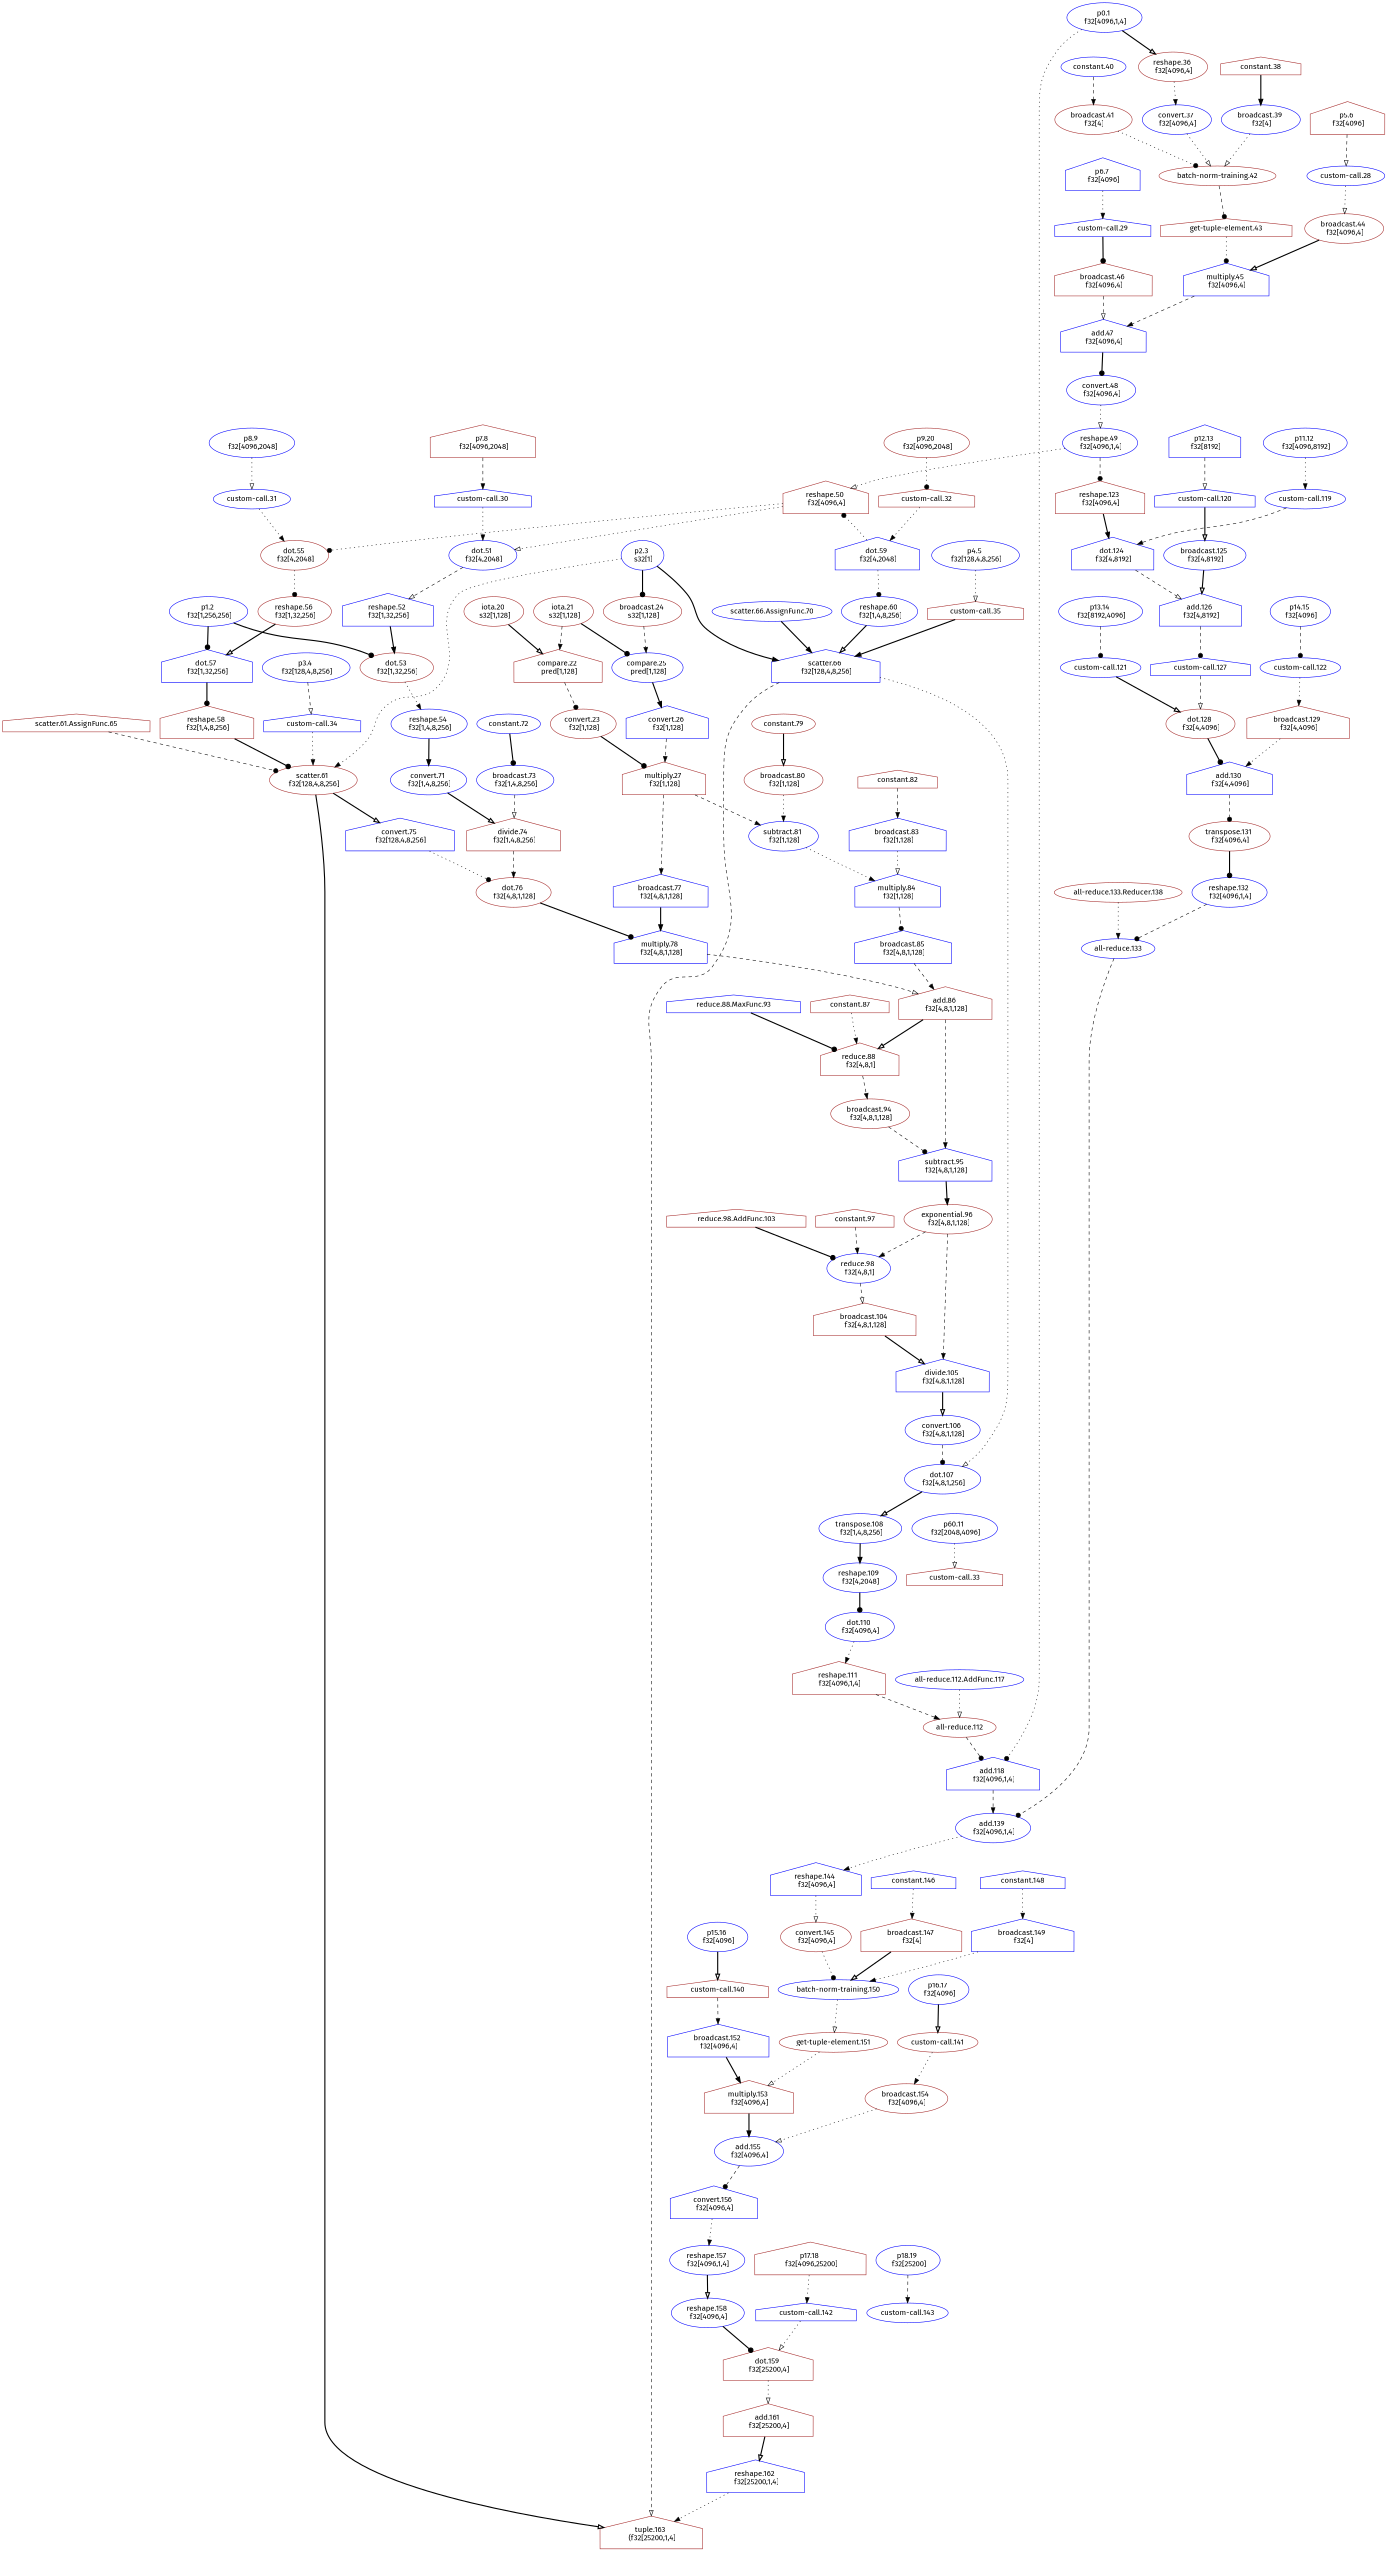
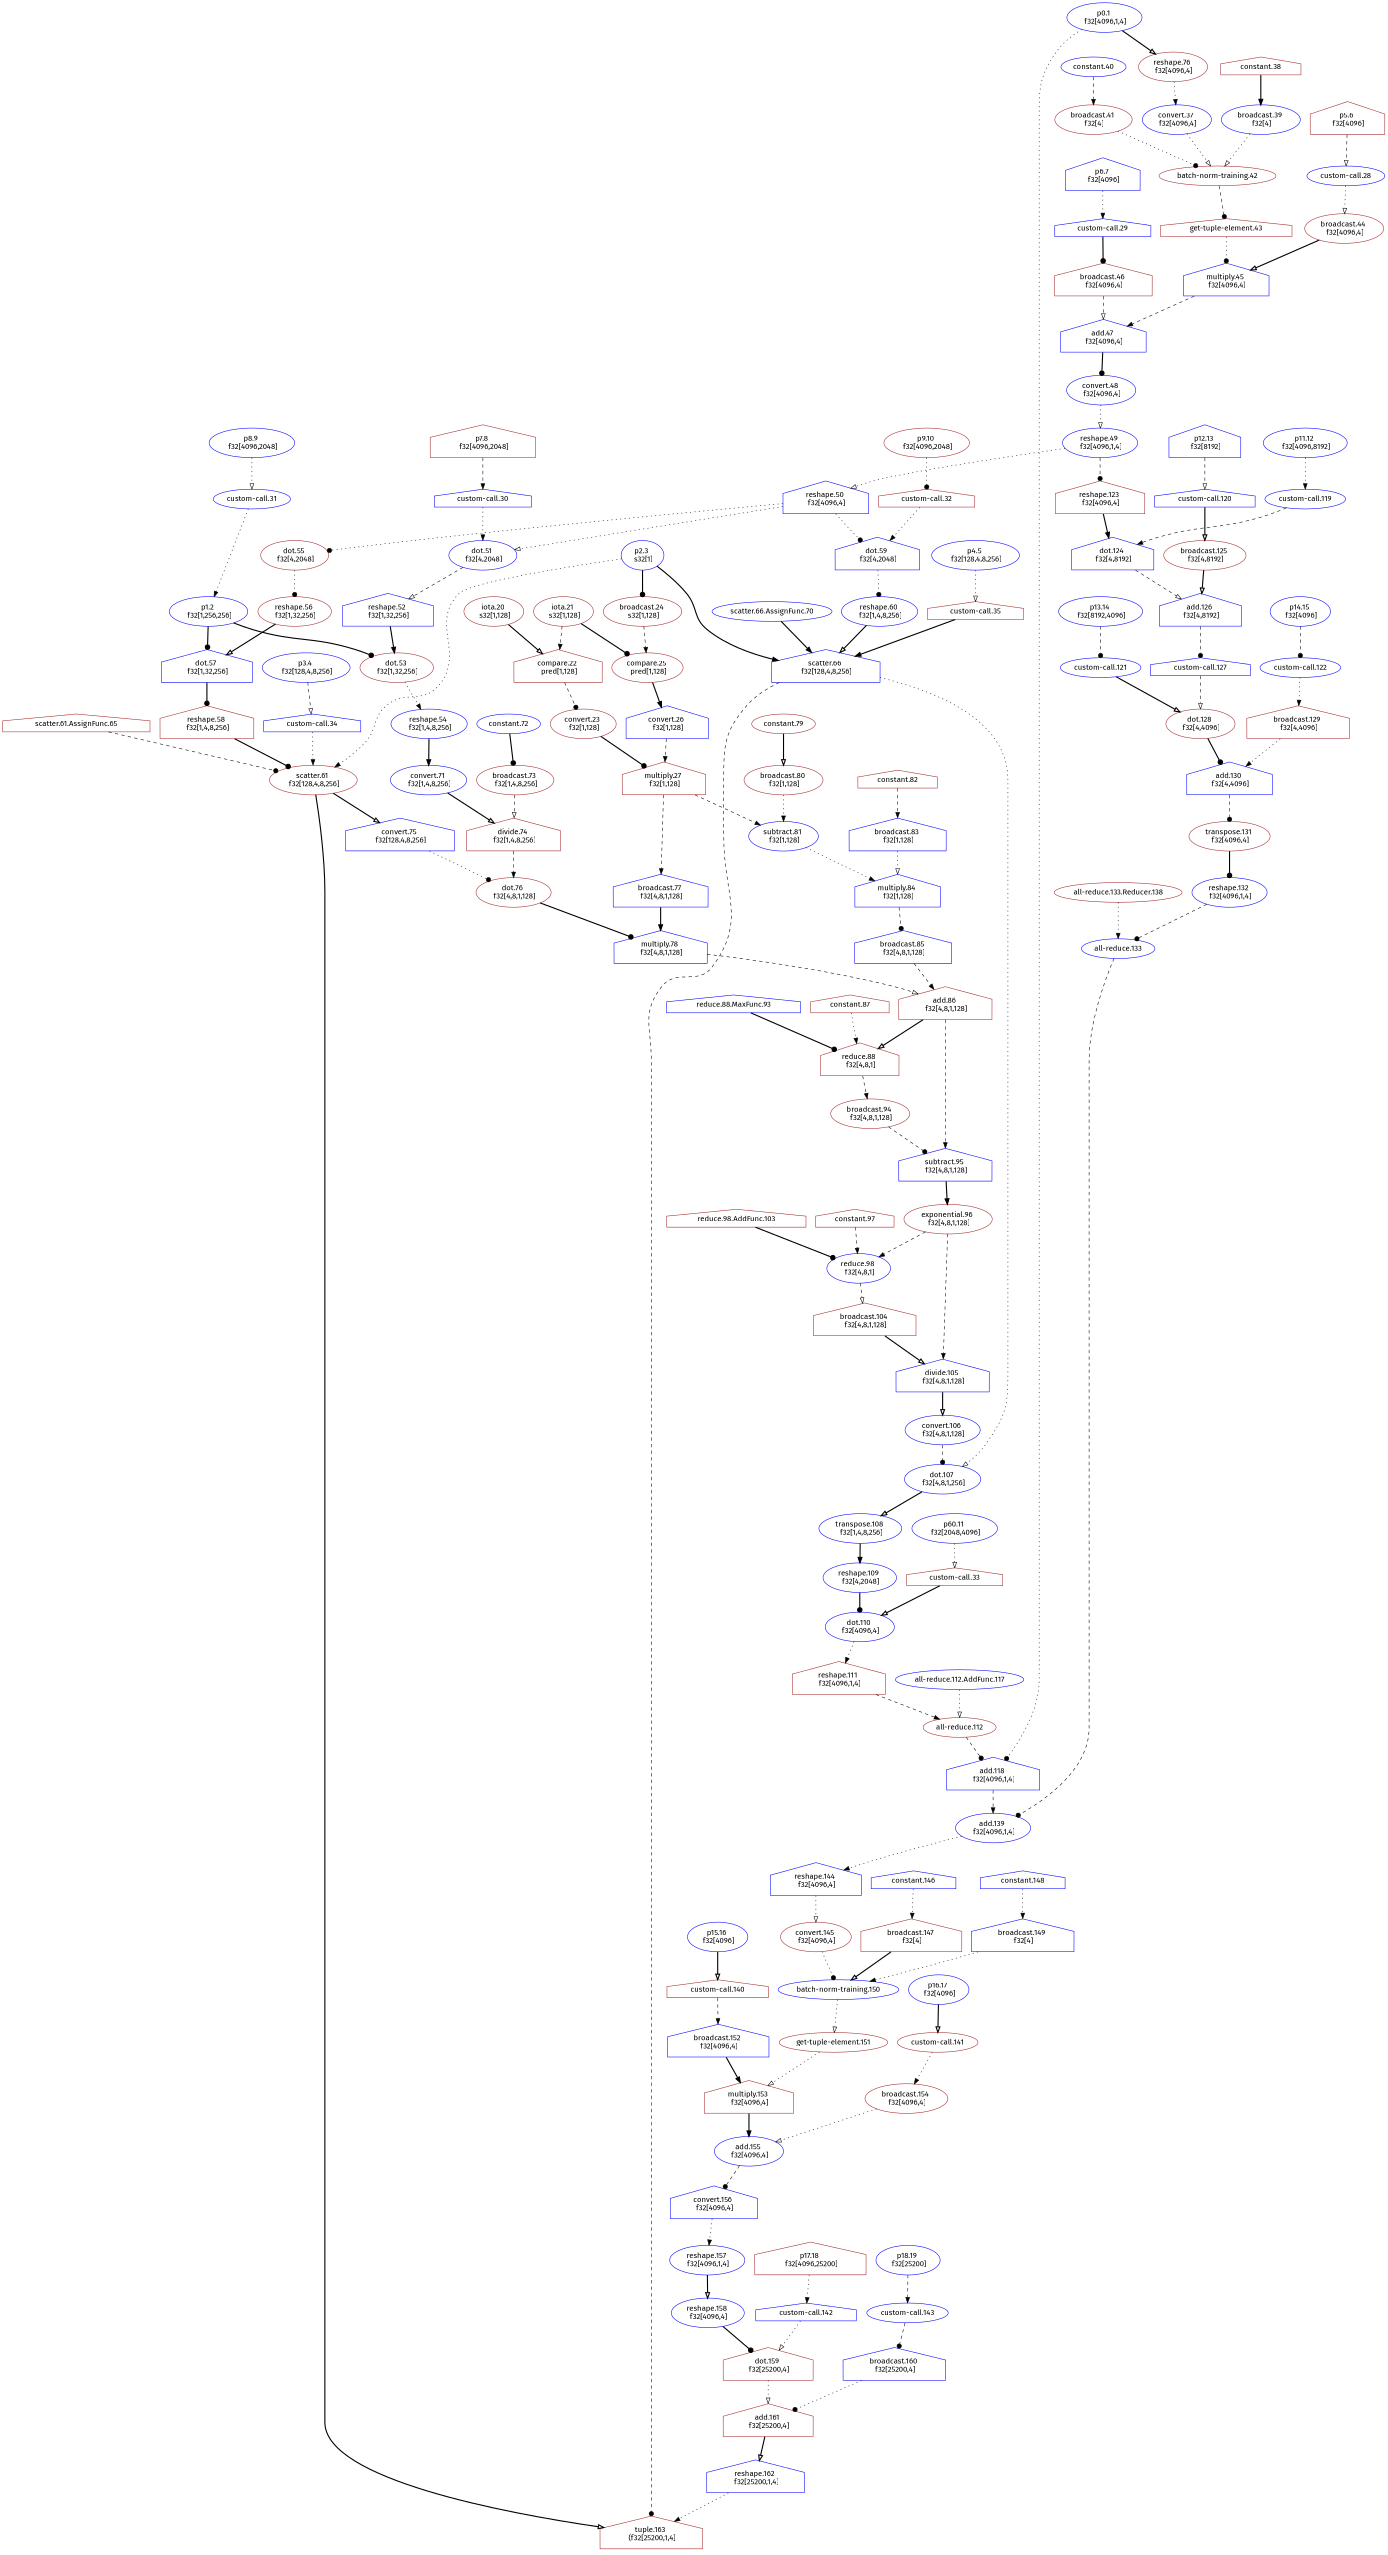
node "reshape.36 f32[4096,4]": label "reshape.36 f32[4096,4]" -> "reshape.76 f32[4096,4]"
node "p9.20 f32[4096,2048]": label "p9.20 f32[4096,2048]" -> "p9.10 f32[4096,2048]"
node "reshape.50 f32[4096,4]": color brown -> blue
edge "custom-call.31" -> "dot.55 f32[4,2048]": now "custom-call.31" -> "p1.2 f32[1,256,256]"
edge "dot.59 f32[4,2048]" -> "reshape.50 f32[4096,4]": reversed
node "broadcast.125 f32[4,8192]": color blue -> brown
node "compare.25 pred[1,128]": color blue -> brown
node "broadcast.73 f32[1,4,8,256]": color blue -> brown
edge "scatter.66 f32[128,4,8,256]" -> "tuple.163 (f32[25200,1,4]": arrowhead onormal -> dot
edge "custom-call.33" -> "dot.110 f32[4096,4]": added
node "broadcast.160 f32[25200,4]": added
